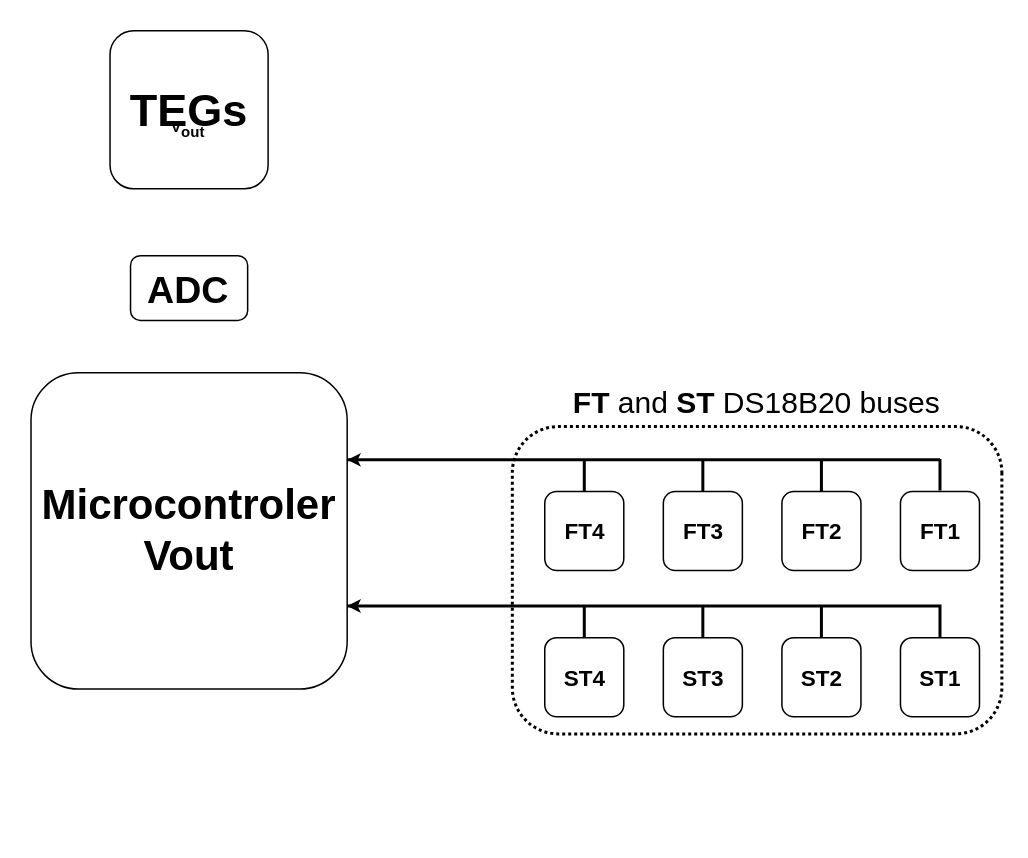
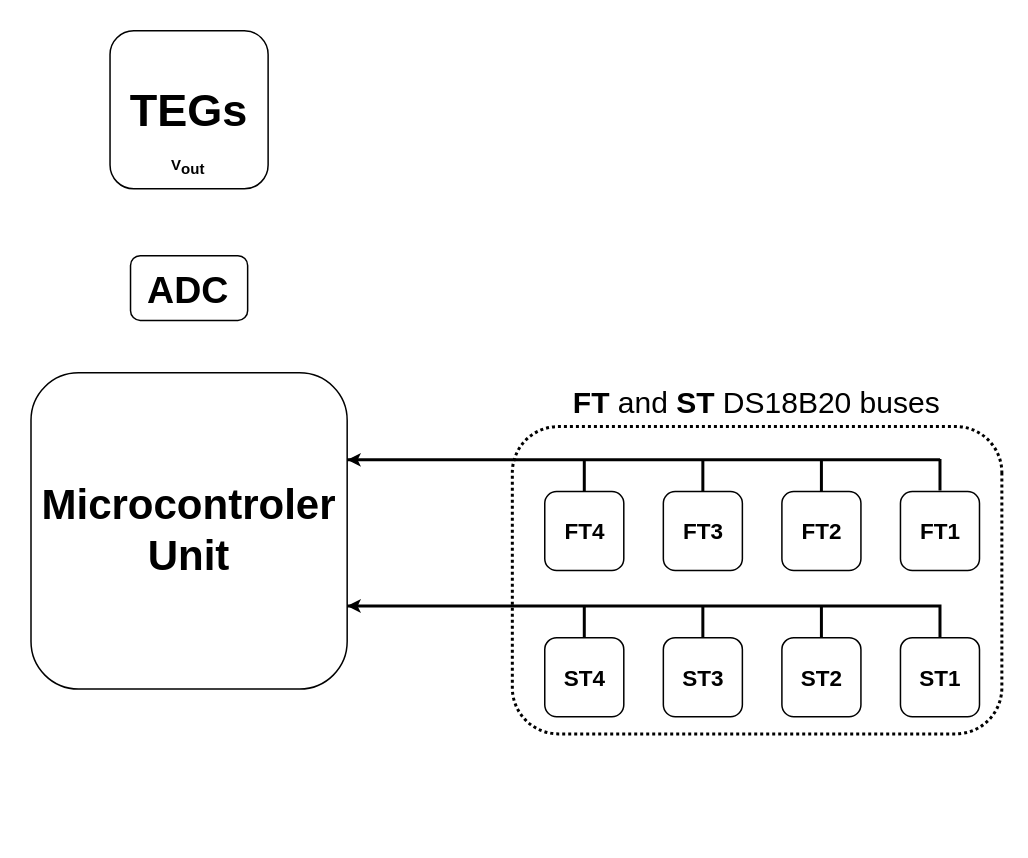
node "Vout": moved (189, 130) -> (189, 168)
node "Microcontroler Vout": label "Microcontroler Vout" -> "Microcontroler Unit"
